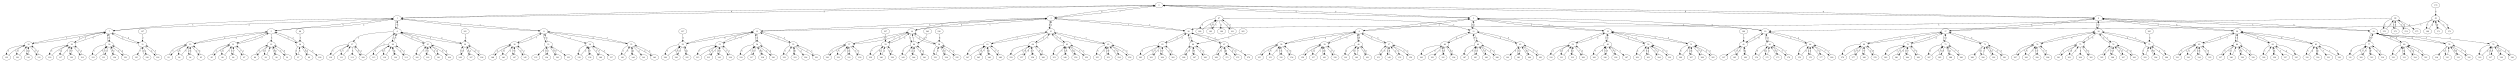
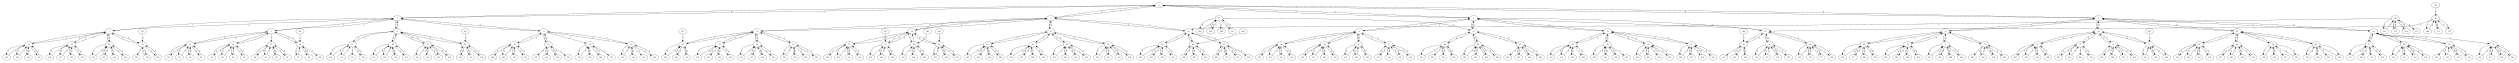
edge "109" -> "6": now "27" -> "6"
